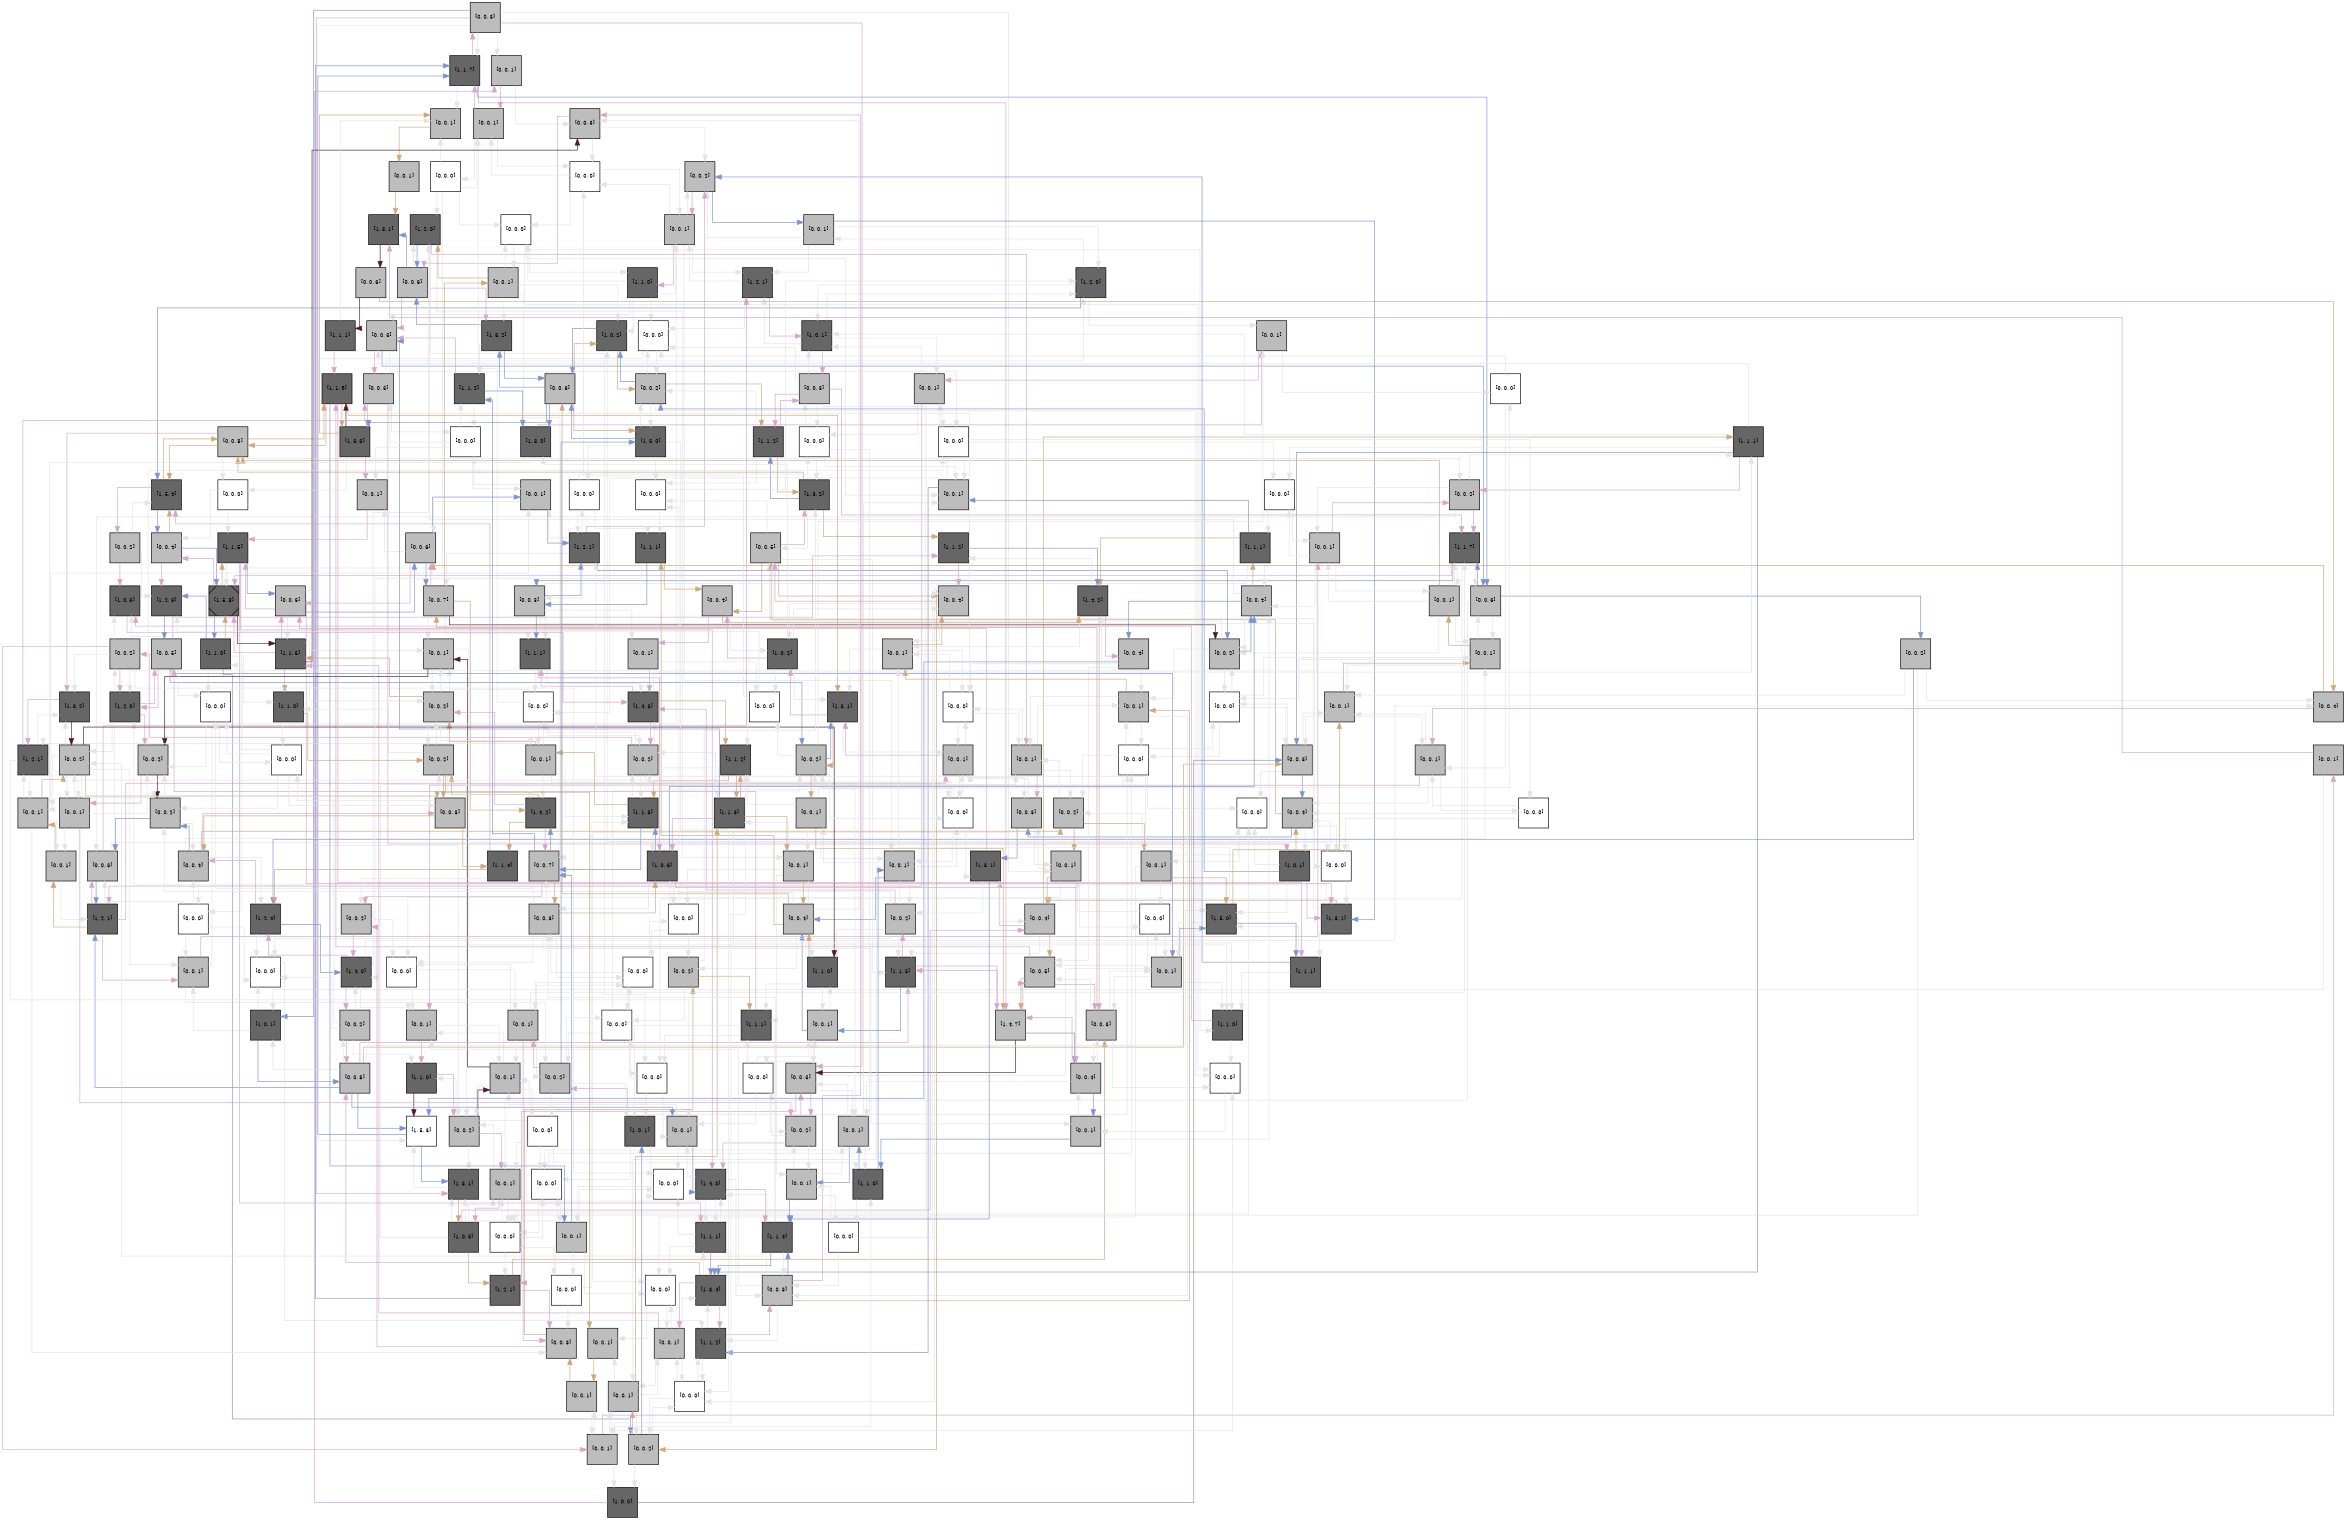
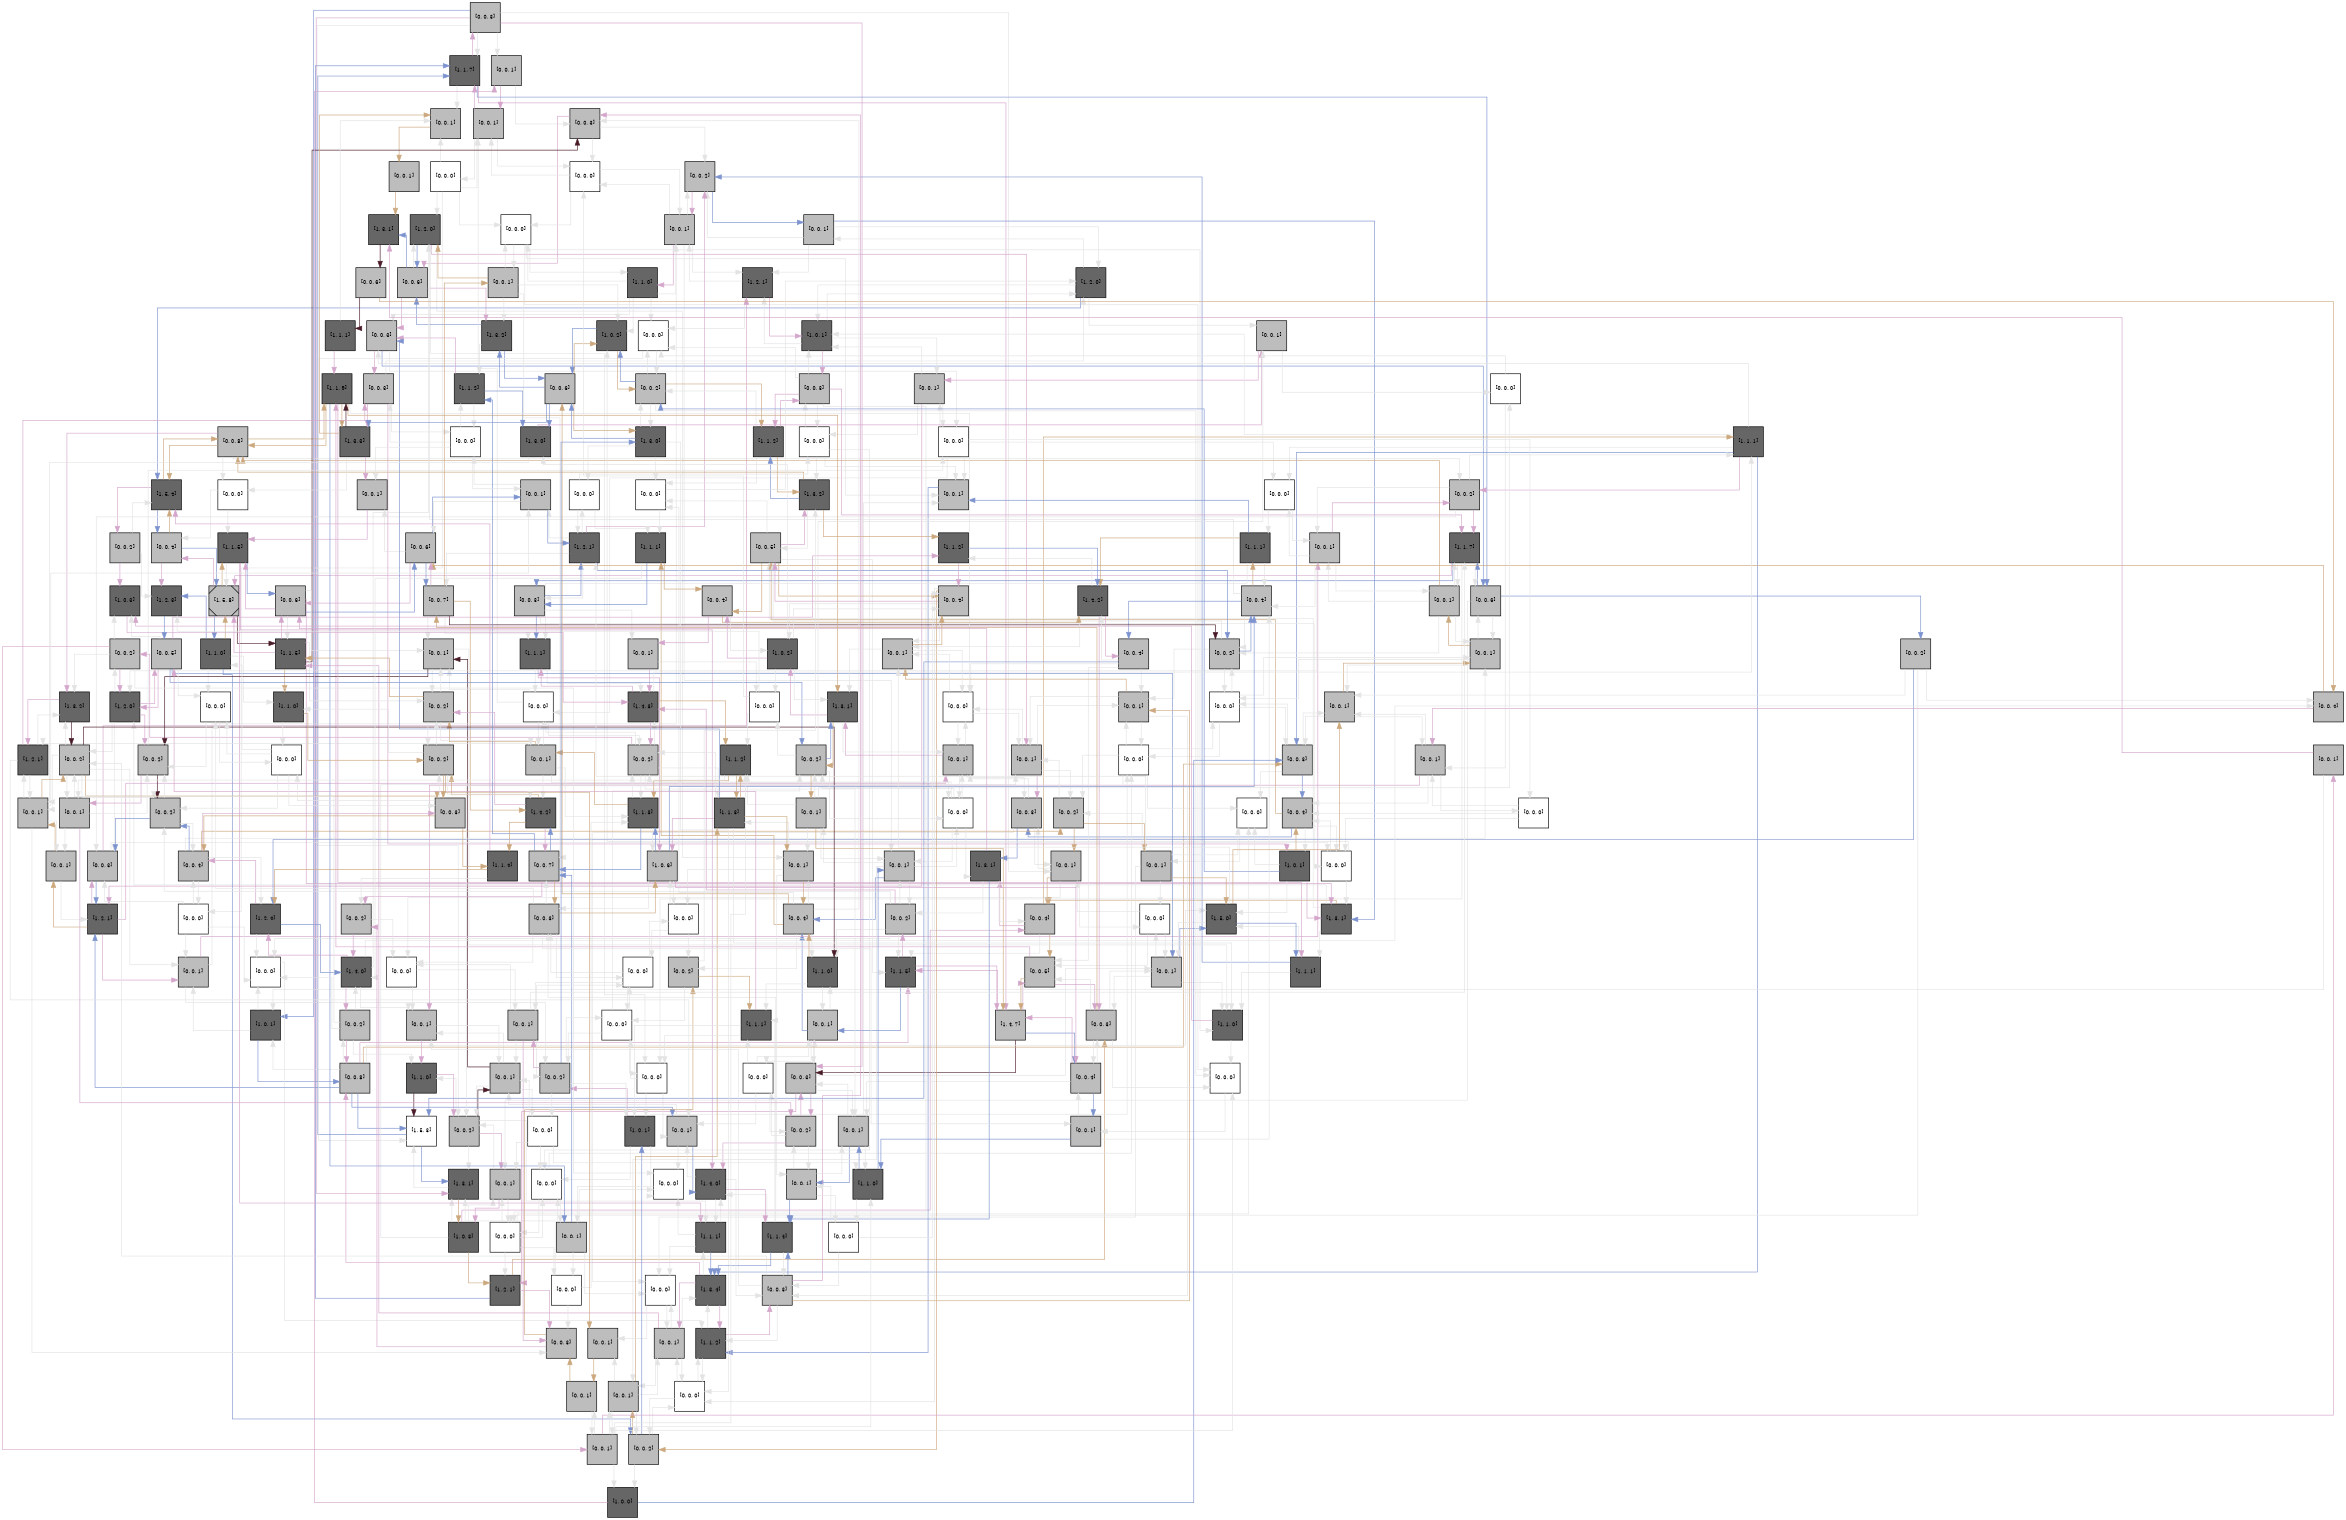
node "[1, 5, 8]": fillcolor #666666 -> #bdbdbd
node "[1, 0, 6]": fillcolor #666666 -> #bdbdbd
